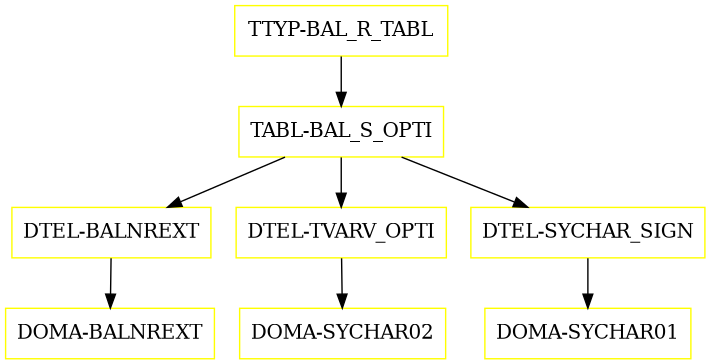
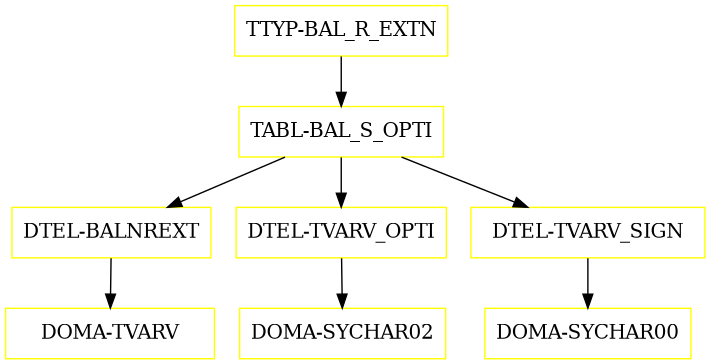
node "TTYP-BAL_R_TABL": label "TTYP-BAL_R_TABL" -> "TTYP-BAL_R_EXTN"
node "DTEL-SYCHAR_SIGN": label "DTEL-SYCHAR_SIGN" -> "DTEL-TVARV_SIGN"
node "DOMA-BALNREXT": label "DOMA-BALNREXT" -> "DOMA-TVARV"
node "DOMA-SYCHAR01": label "DOMA-SYCHAR01" -> "DOMA-SYCHAR00"
